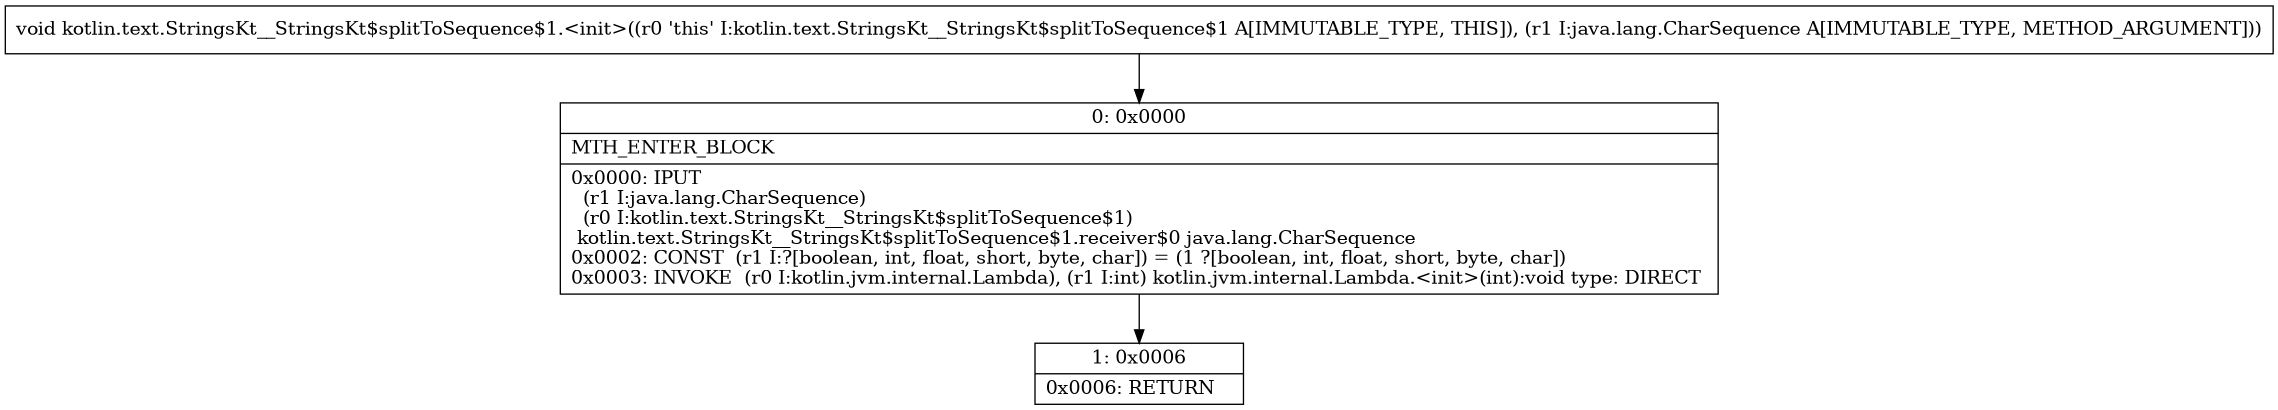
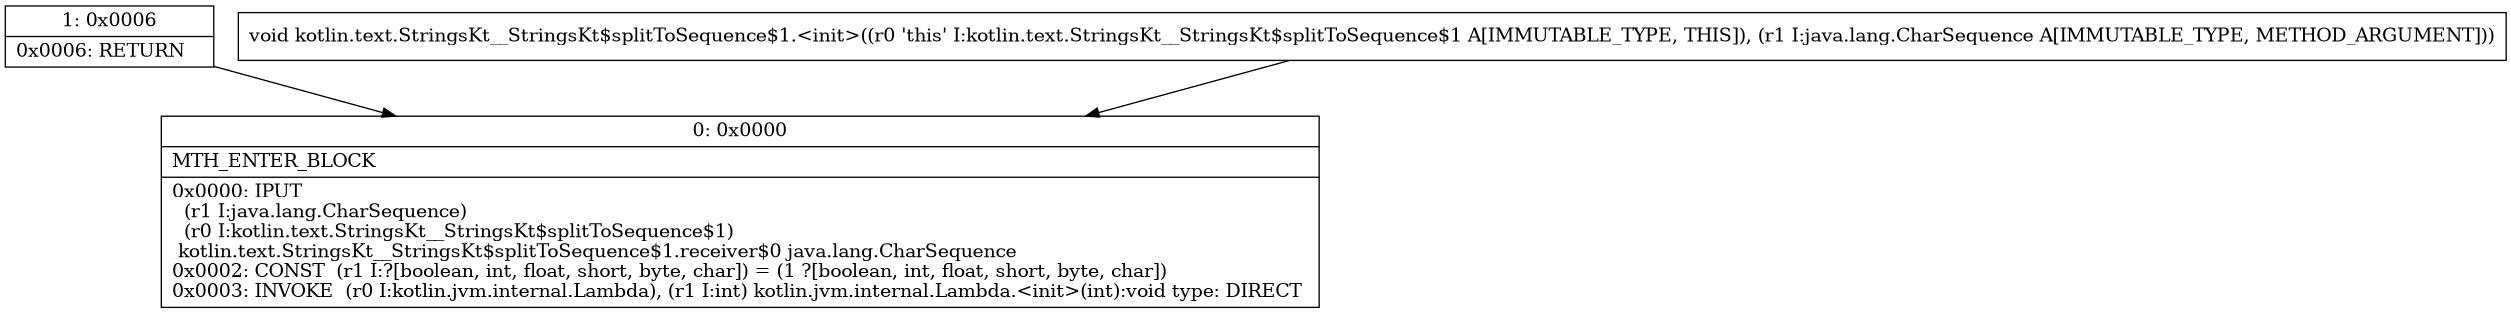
edge "0: 0x0000" -> "1: 0x0006": reversed
